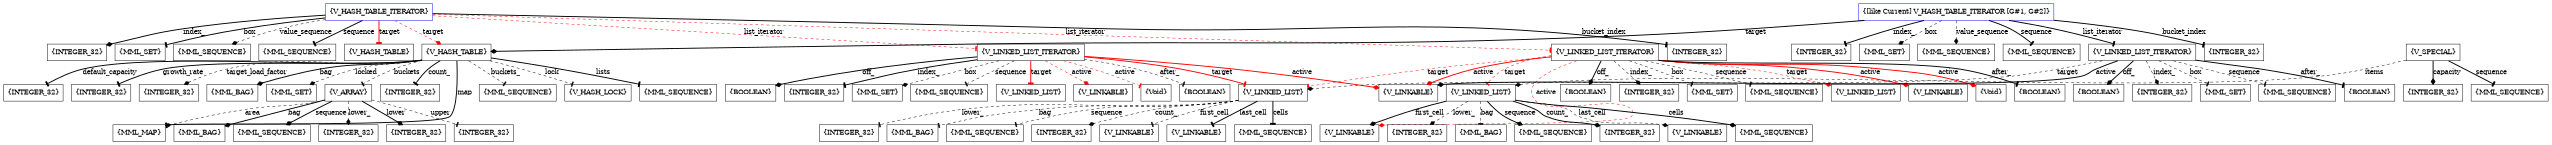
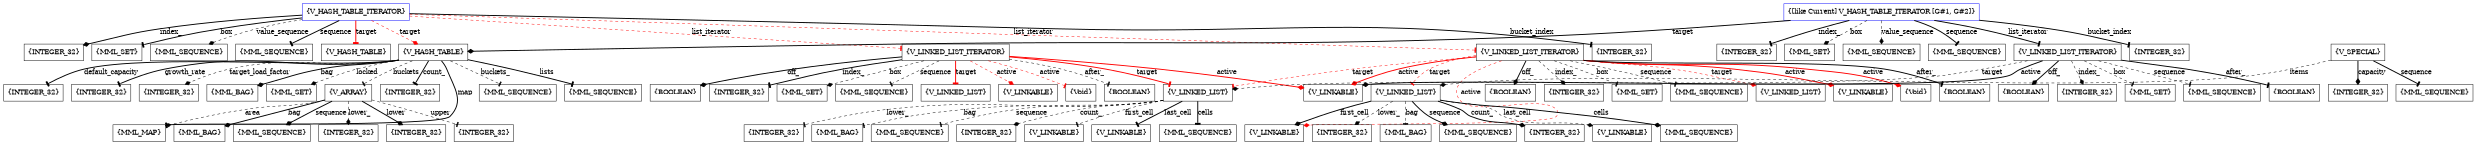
node "{V_HASH_LOCK}": removed
